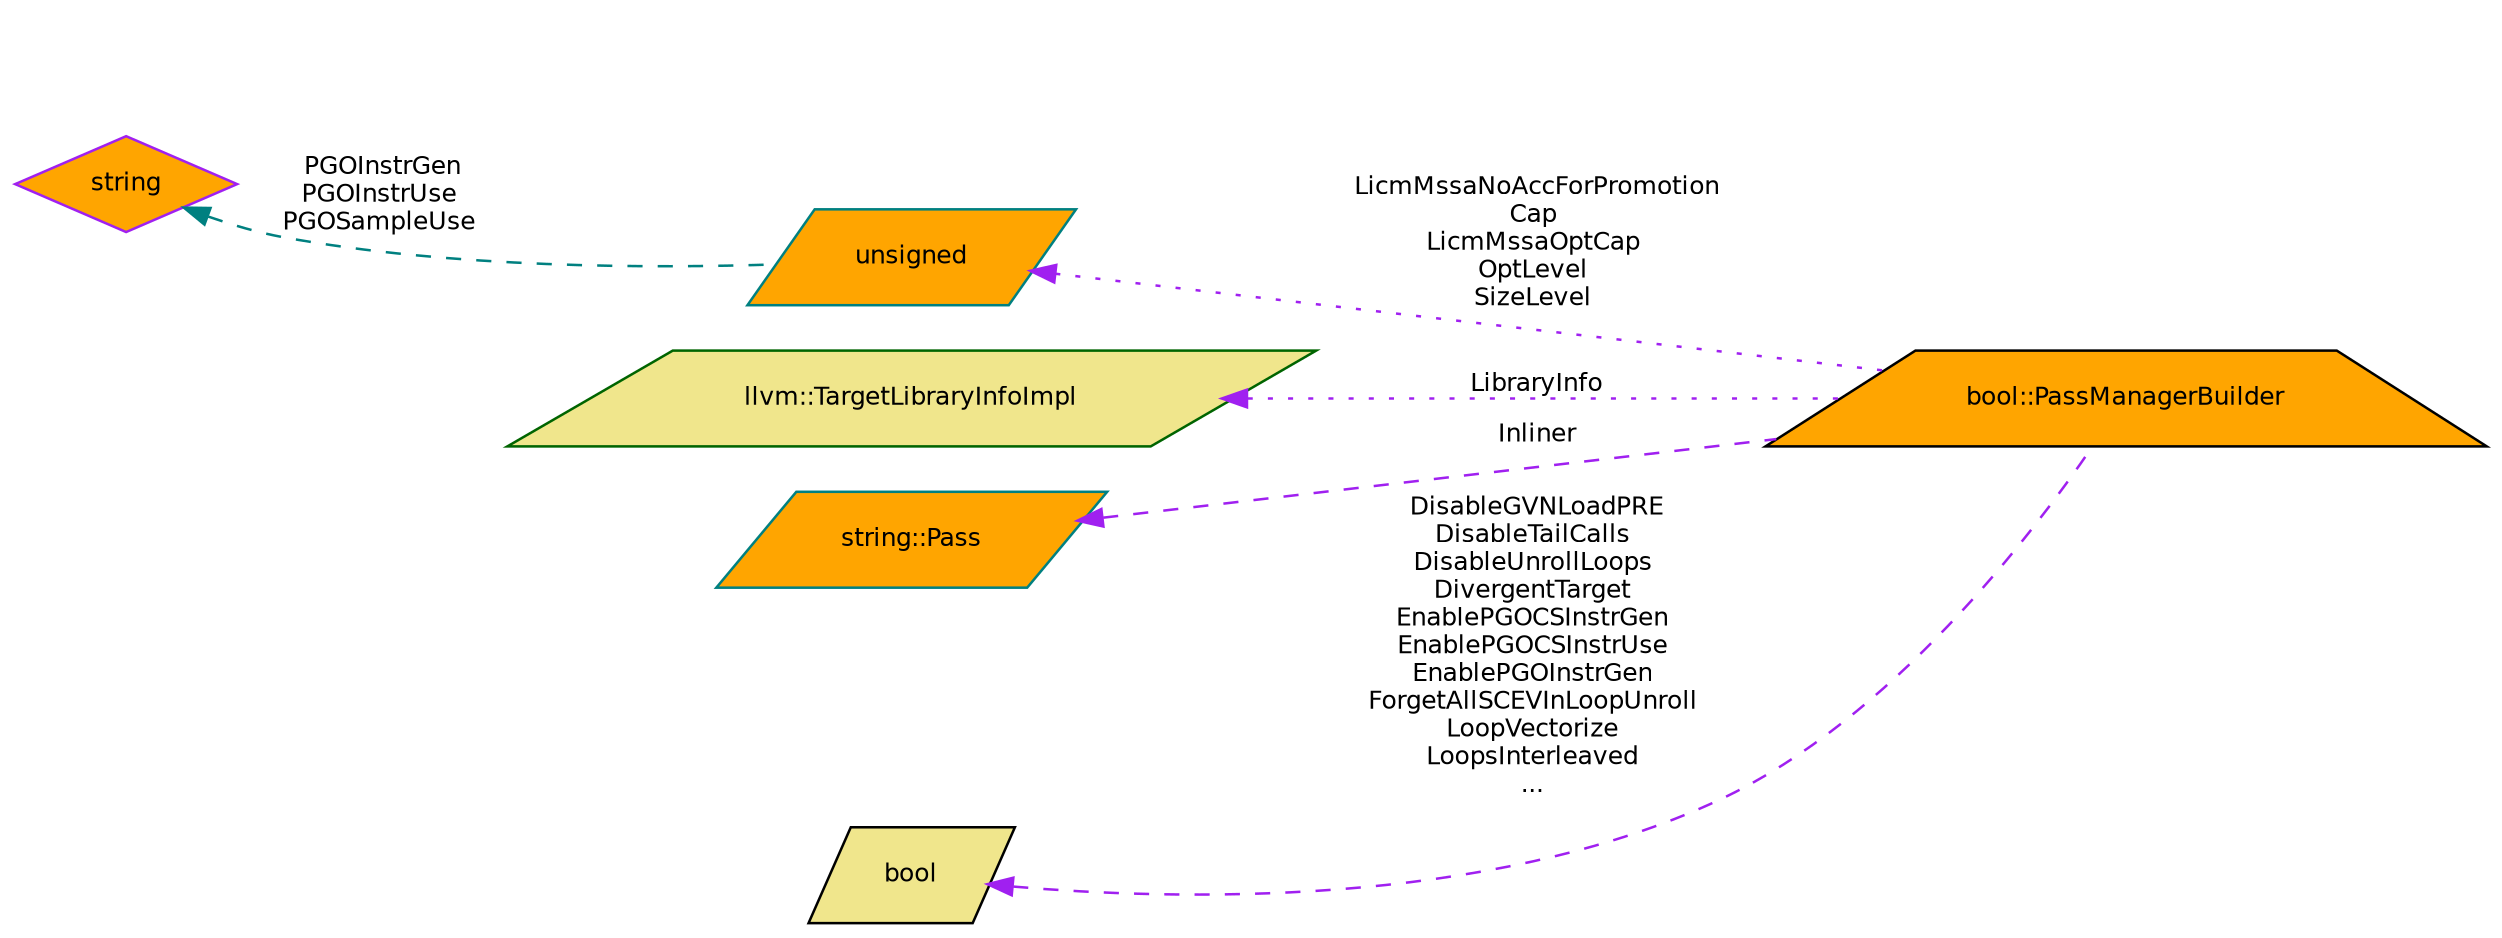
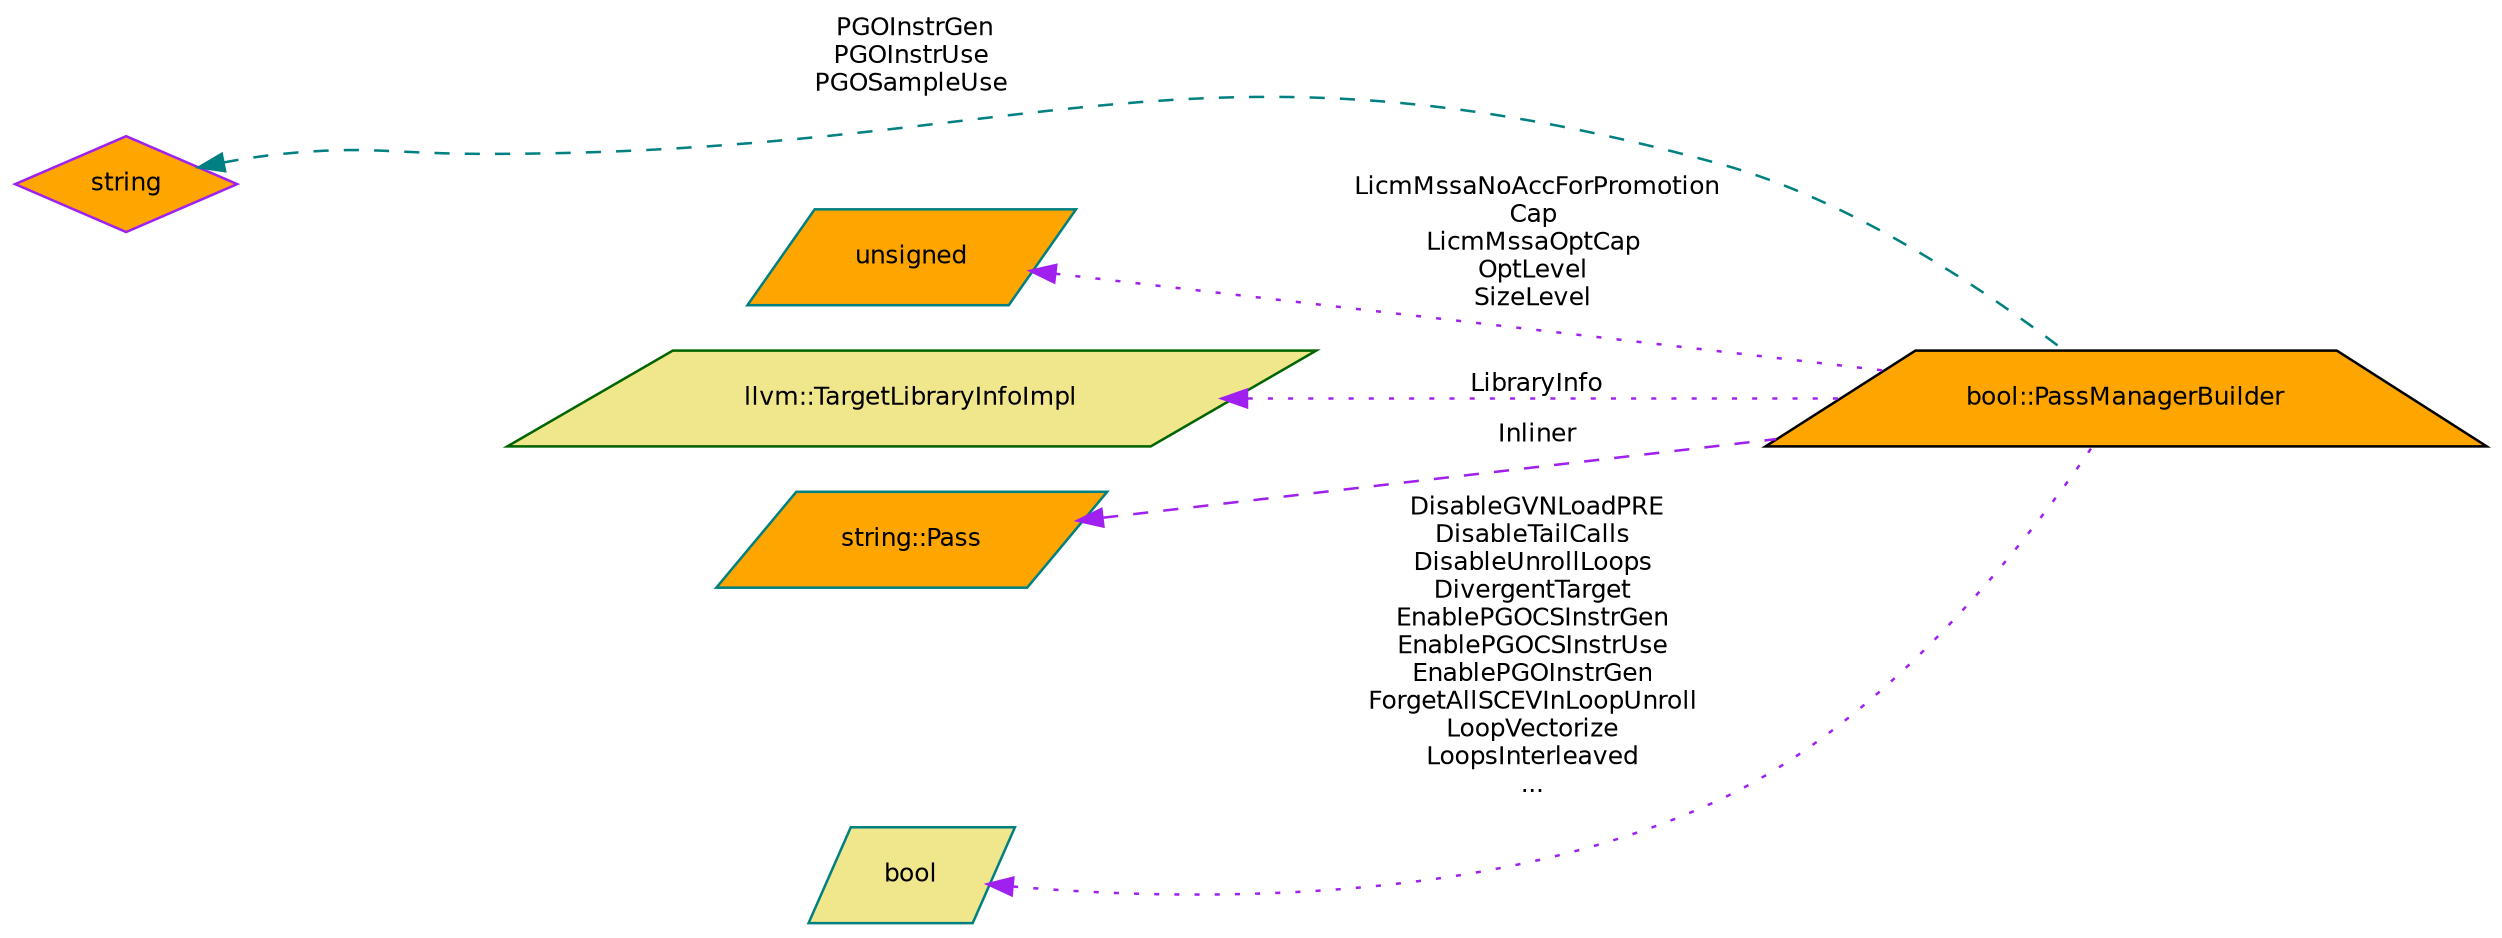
edge "unsigned" -> "string": now "bool::PassManagerBuilder" -> "string"
edge "bool::PassManagerBuilder" -> "bool": style dashed -> dotted
node "bool": color black -> teal
